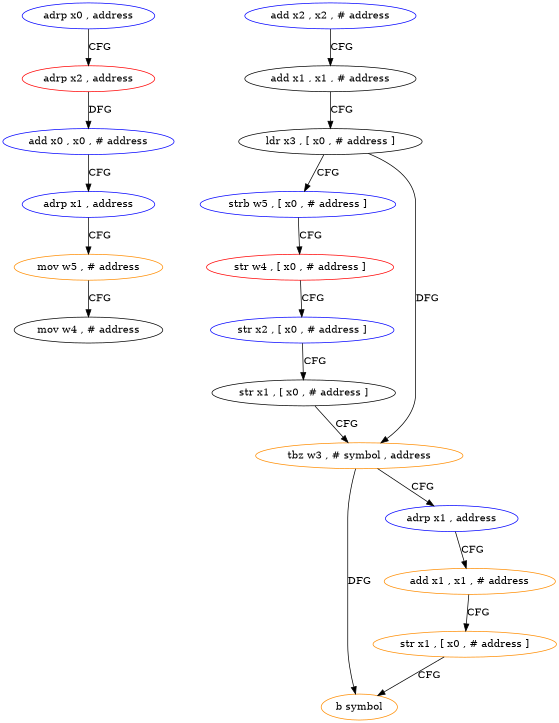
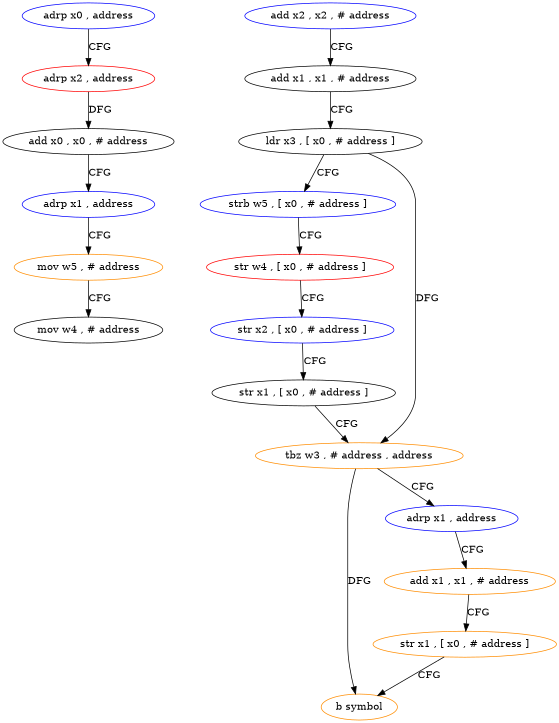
node "add x0 , x0 , # address": color blue -> black
node "tbz w3 , # symbol , address": label "tbz w3 , # symbol , address" -> "tbz w3 , # address , address"
